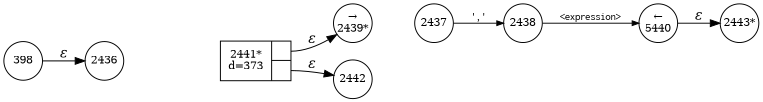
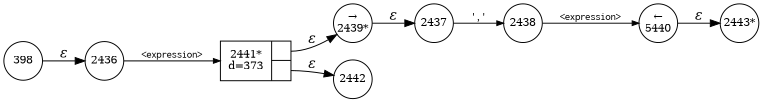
edge "→ 2439*" -> "2437": added, label "ε"
edge "2436" -> "2441*": added, label "<expression>"
